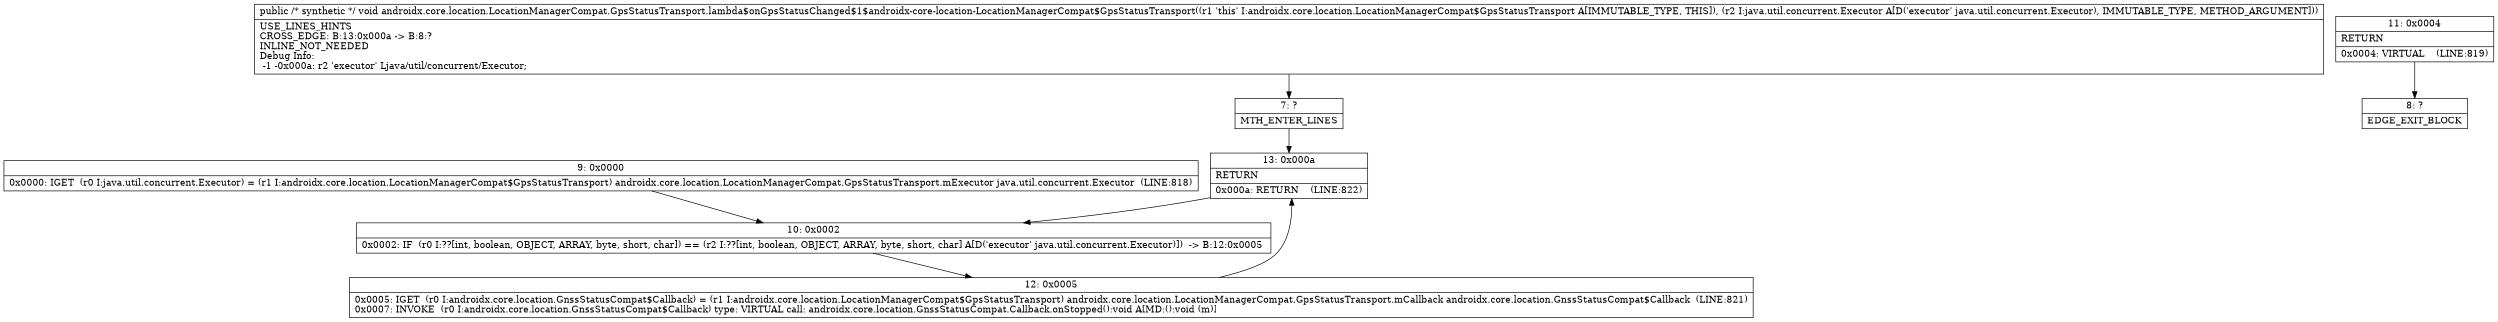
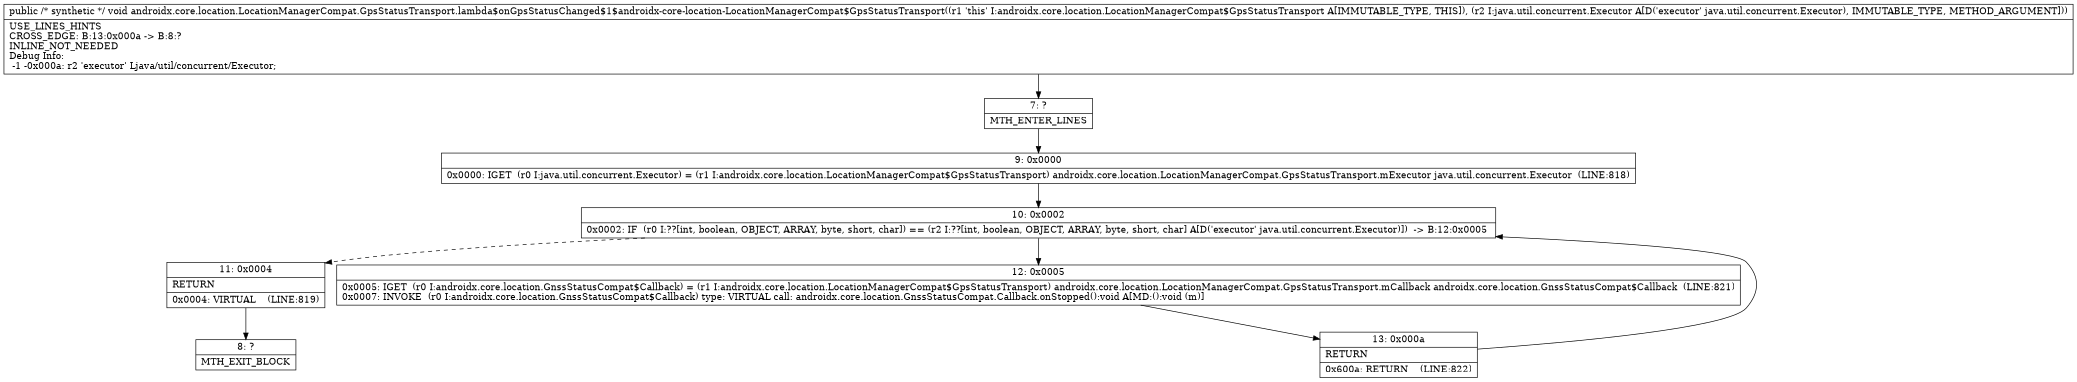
node "8: ?": text "EDGE_EXIT_BLOCK" -> "MTH_EXIT_BLOCK"
edge "7: ?" -> "13: 0x000a": now "7: ?" -> "9: 0x0000"
node "13: 0x000a": text "0x000a: RETURN    (LINE:822)" -> "0x600a: RETURN    (LINE:822)"
edge "10: 0x0002" -> "11: 0x0004": added
